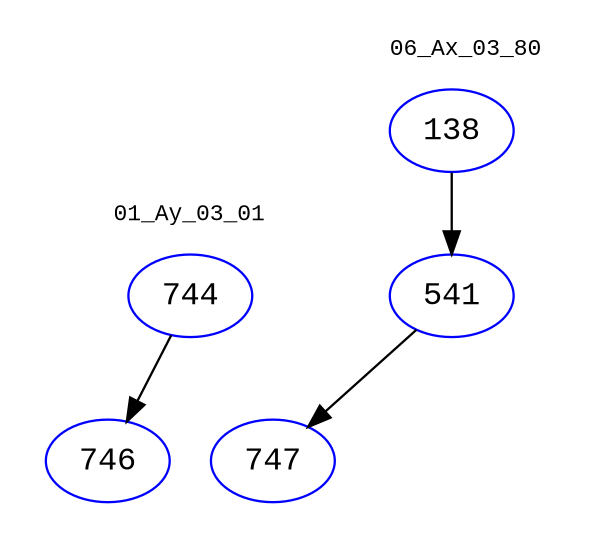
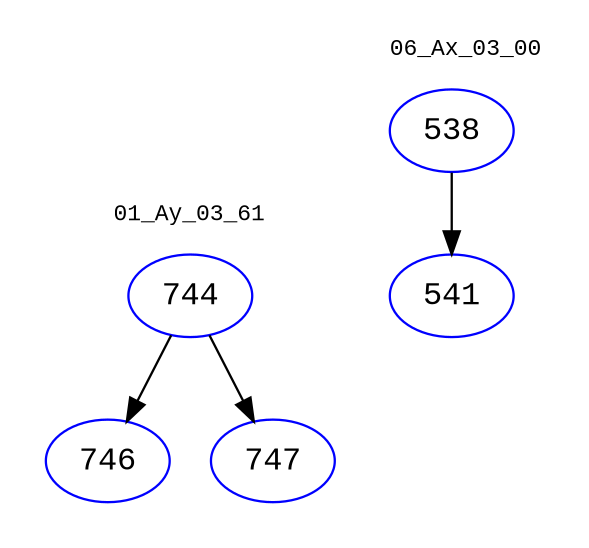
cluster "06_Ax_03_80": label "06_Ax_03_80" -> "06_Ax_03_00"
node "138": label "138" -> "538"
cluster "01_Ay_03_01": label "01_Ay_03_01" -> "01_Ay_03_61"
edge "541" -> "747": now "744" -> "747"
